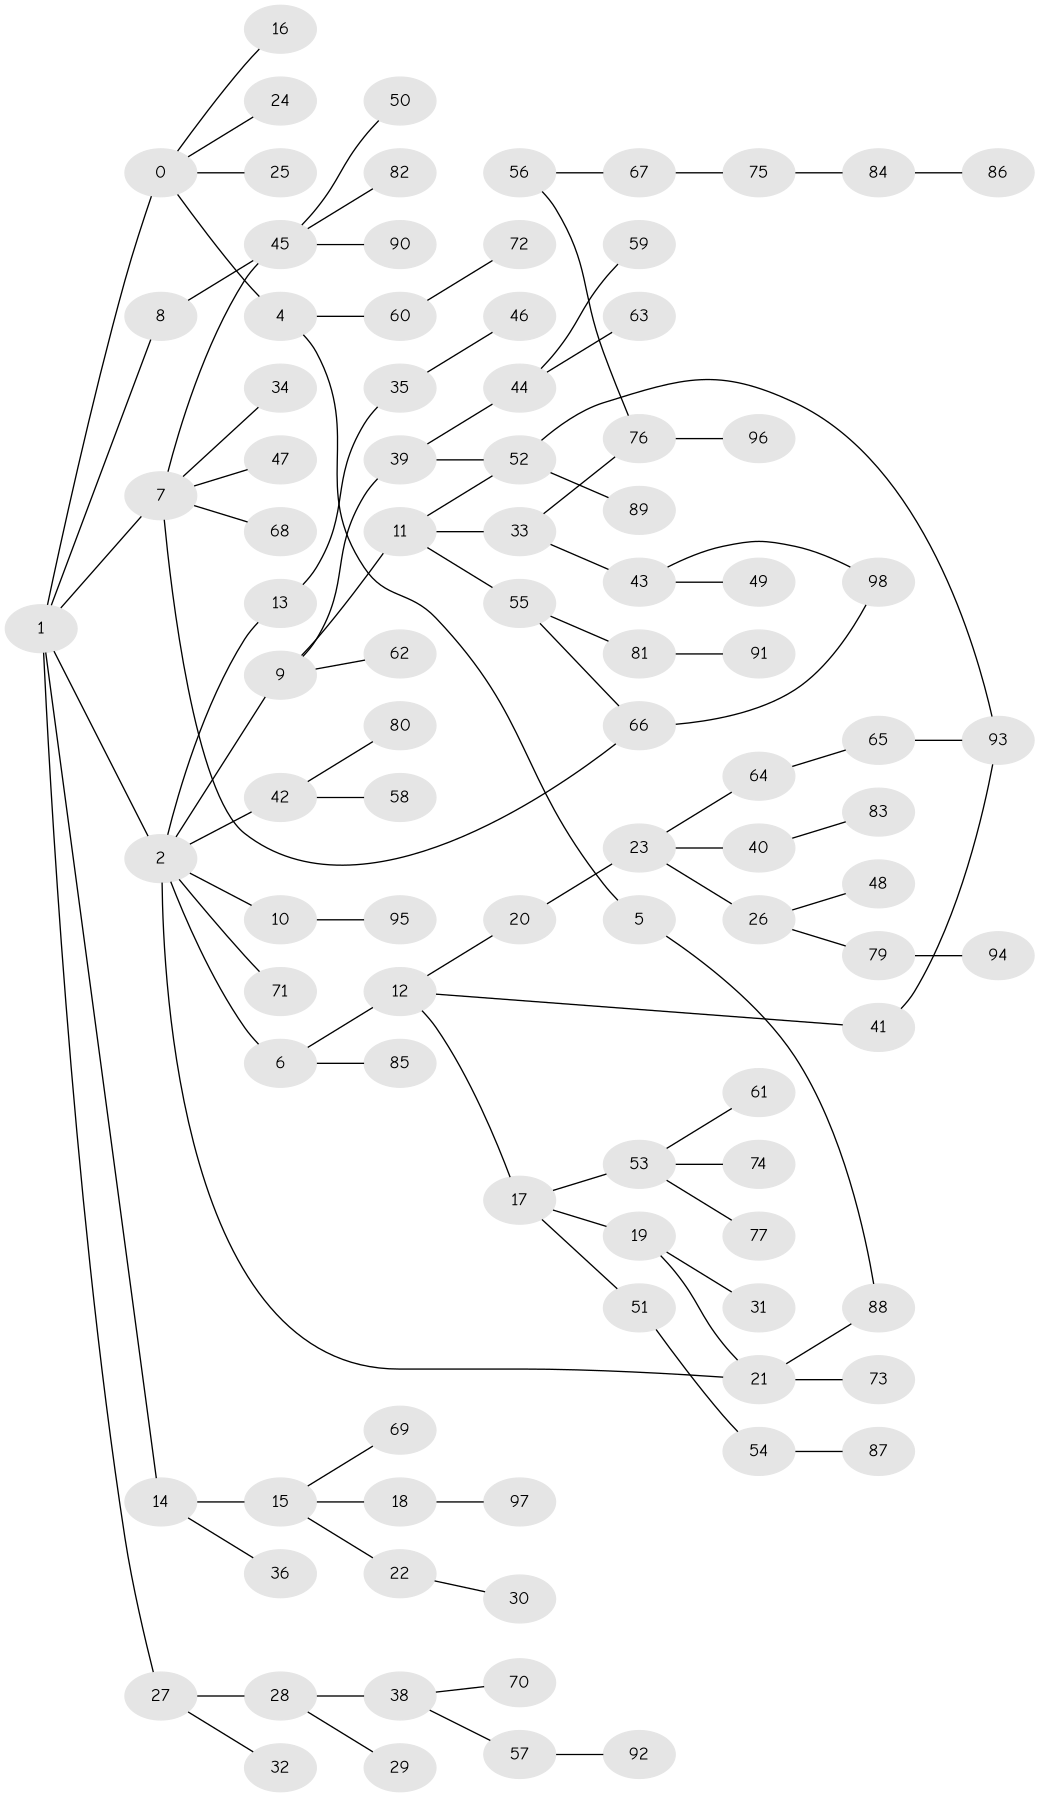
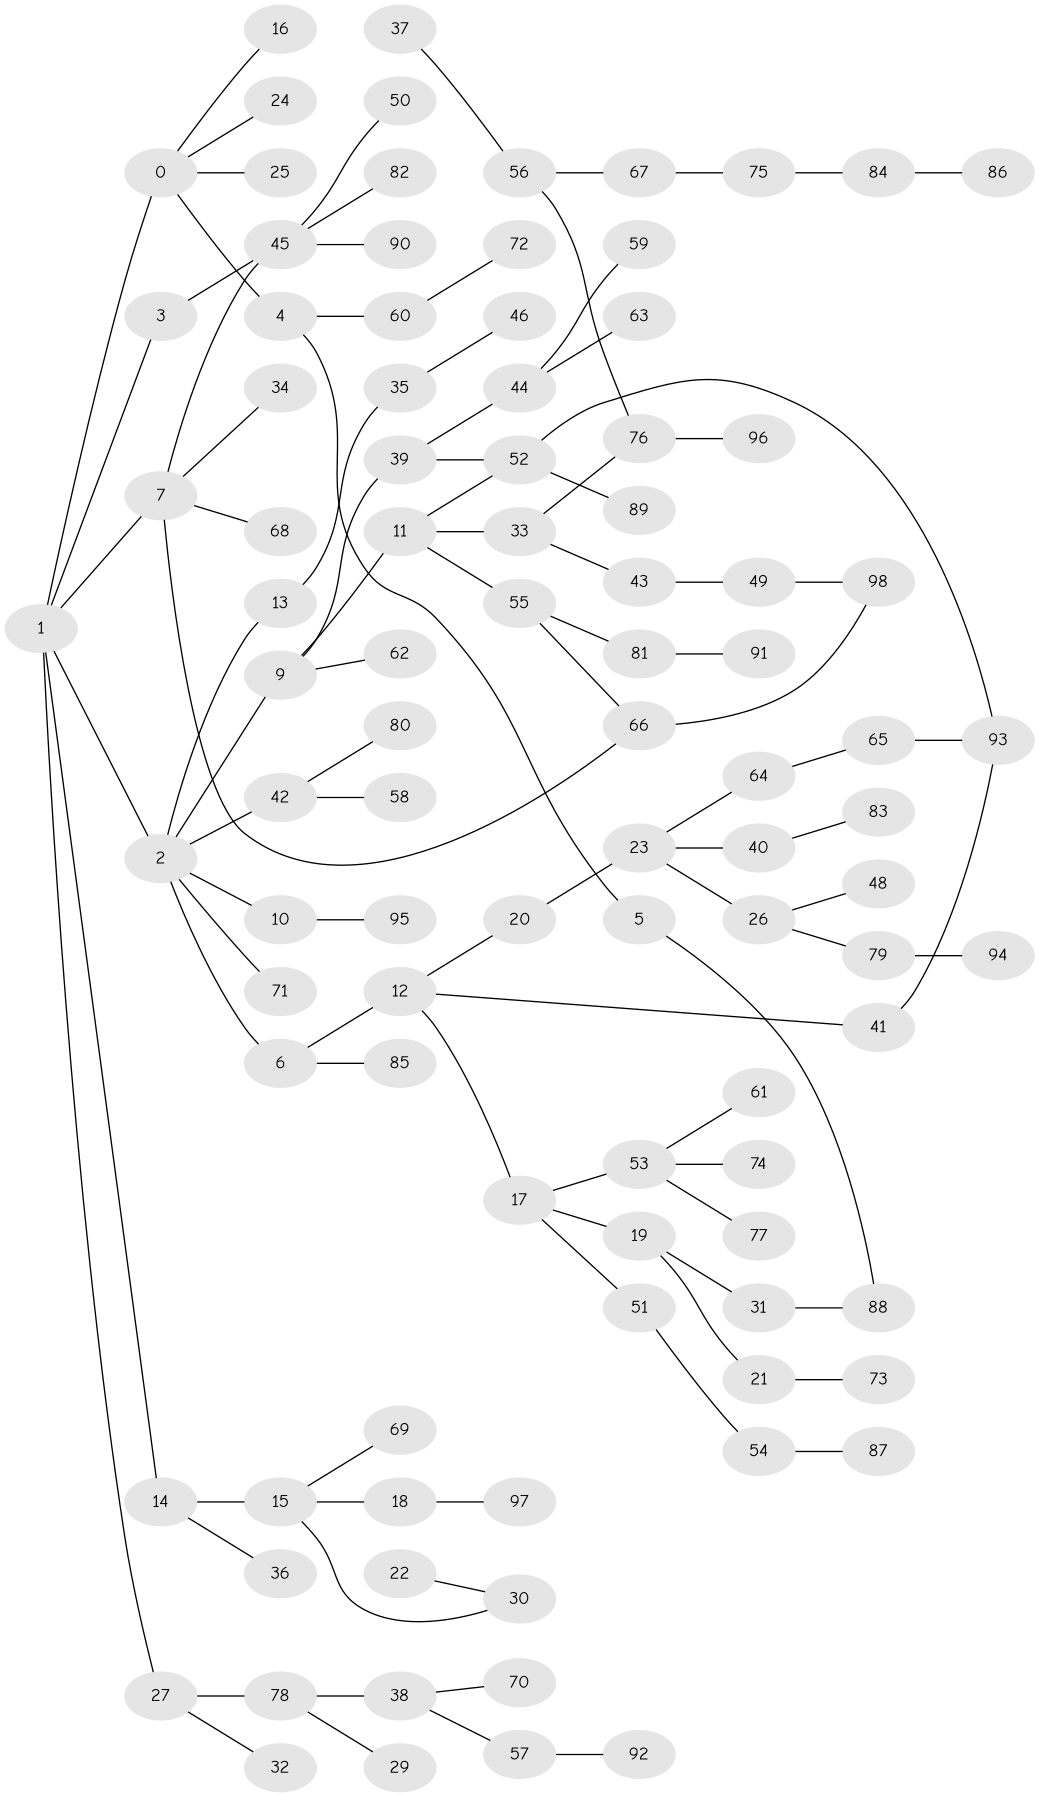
node "37": added
node "8": label "8" -> "3"
node "47": removed
edge "43" -- "98": now "49" -- "98"
edge "2" -- "21": removed
edge "88" -- "21": now "88" -- "31"
edge "15" -- "22": now "15" -- "30"
node "28": label "28" -> "78"
